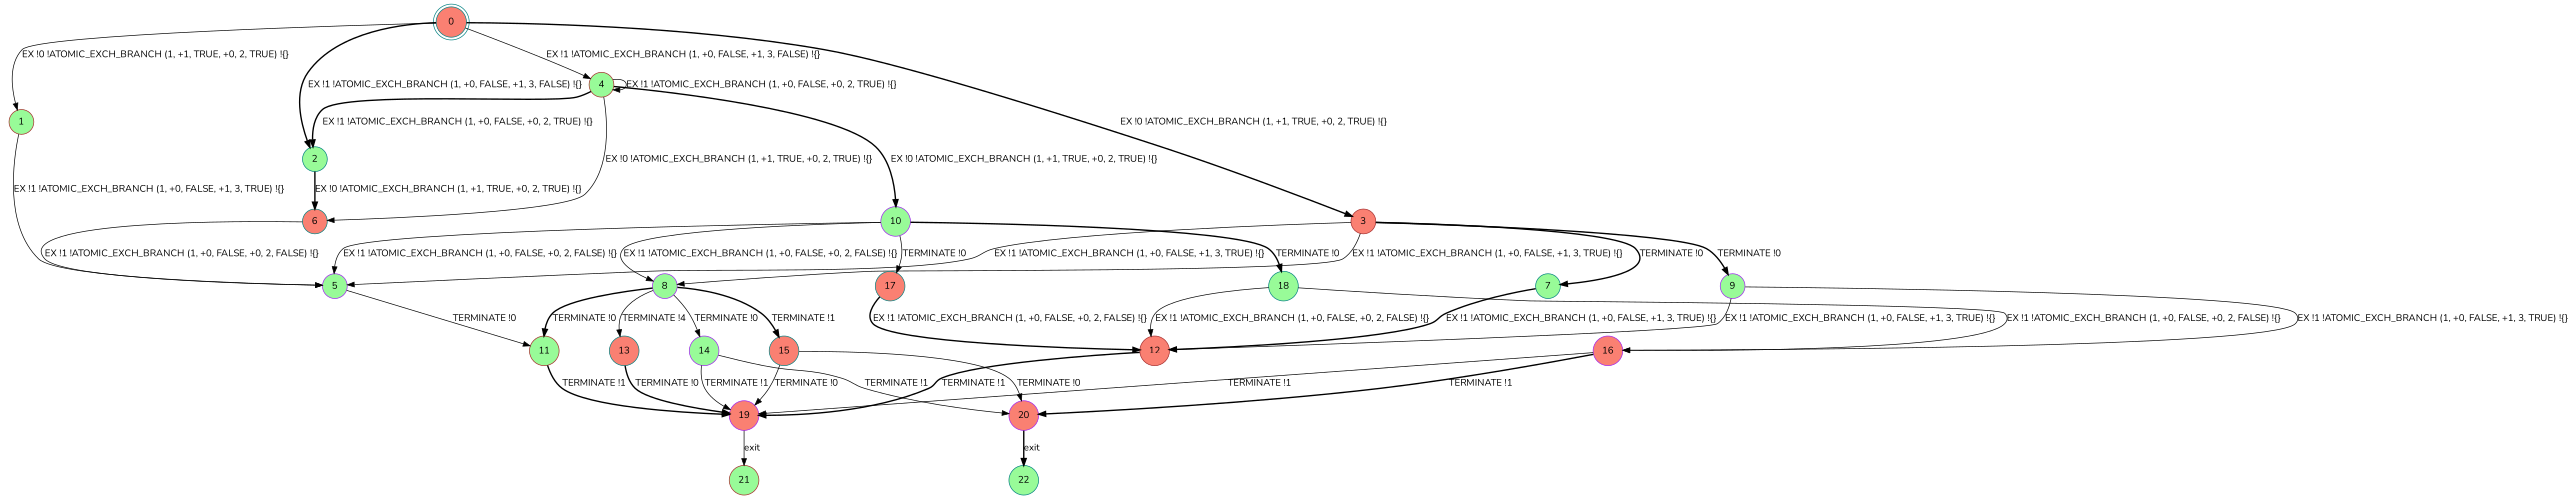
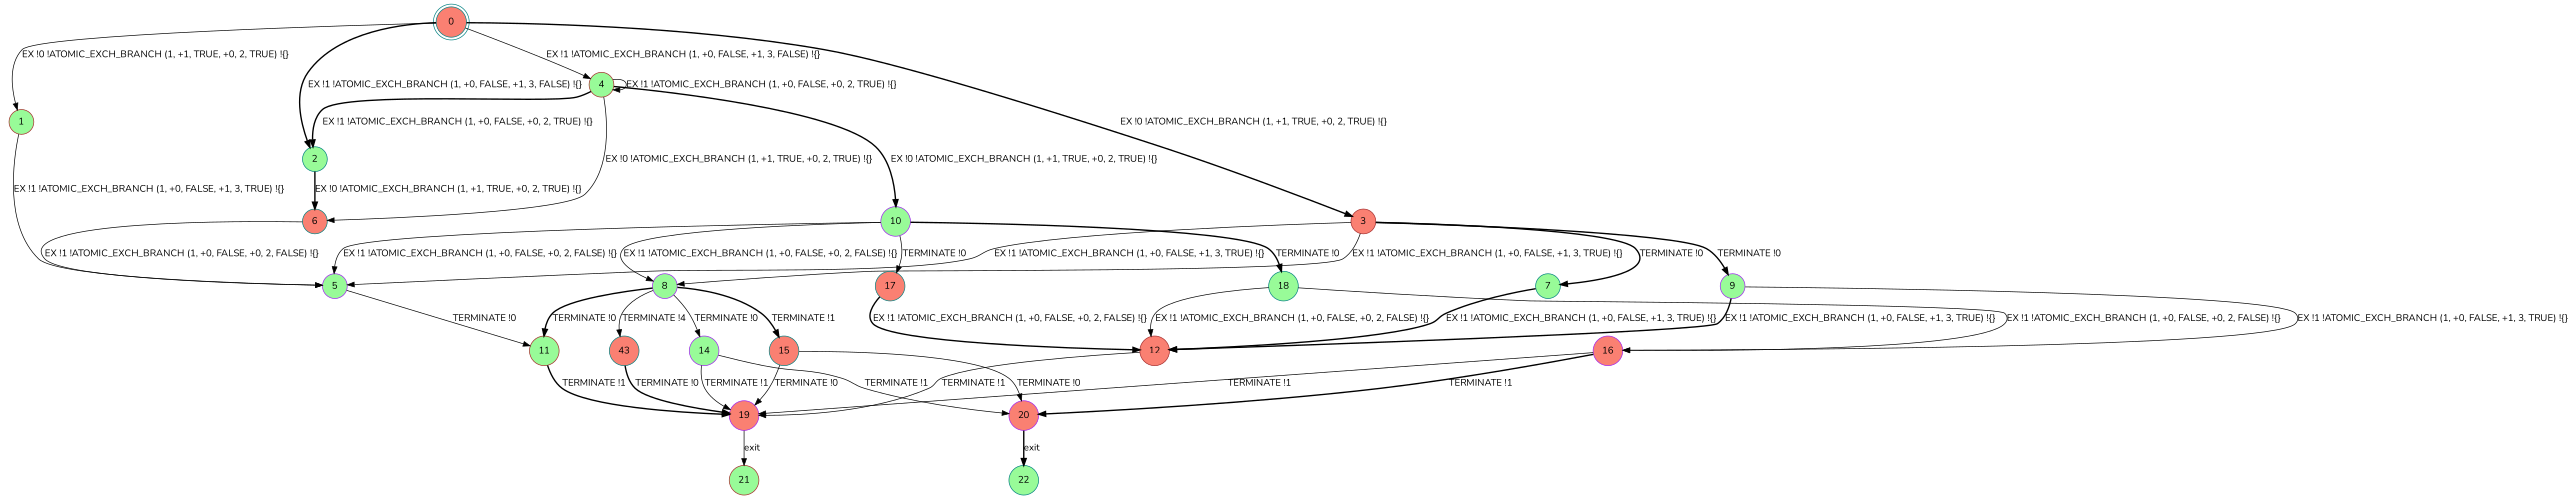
edge "9" -> "12": style solid -> bold
node "13": label "13" -> "43"
edge "12" -> "19": style bold -> solid
